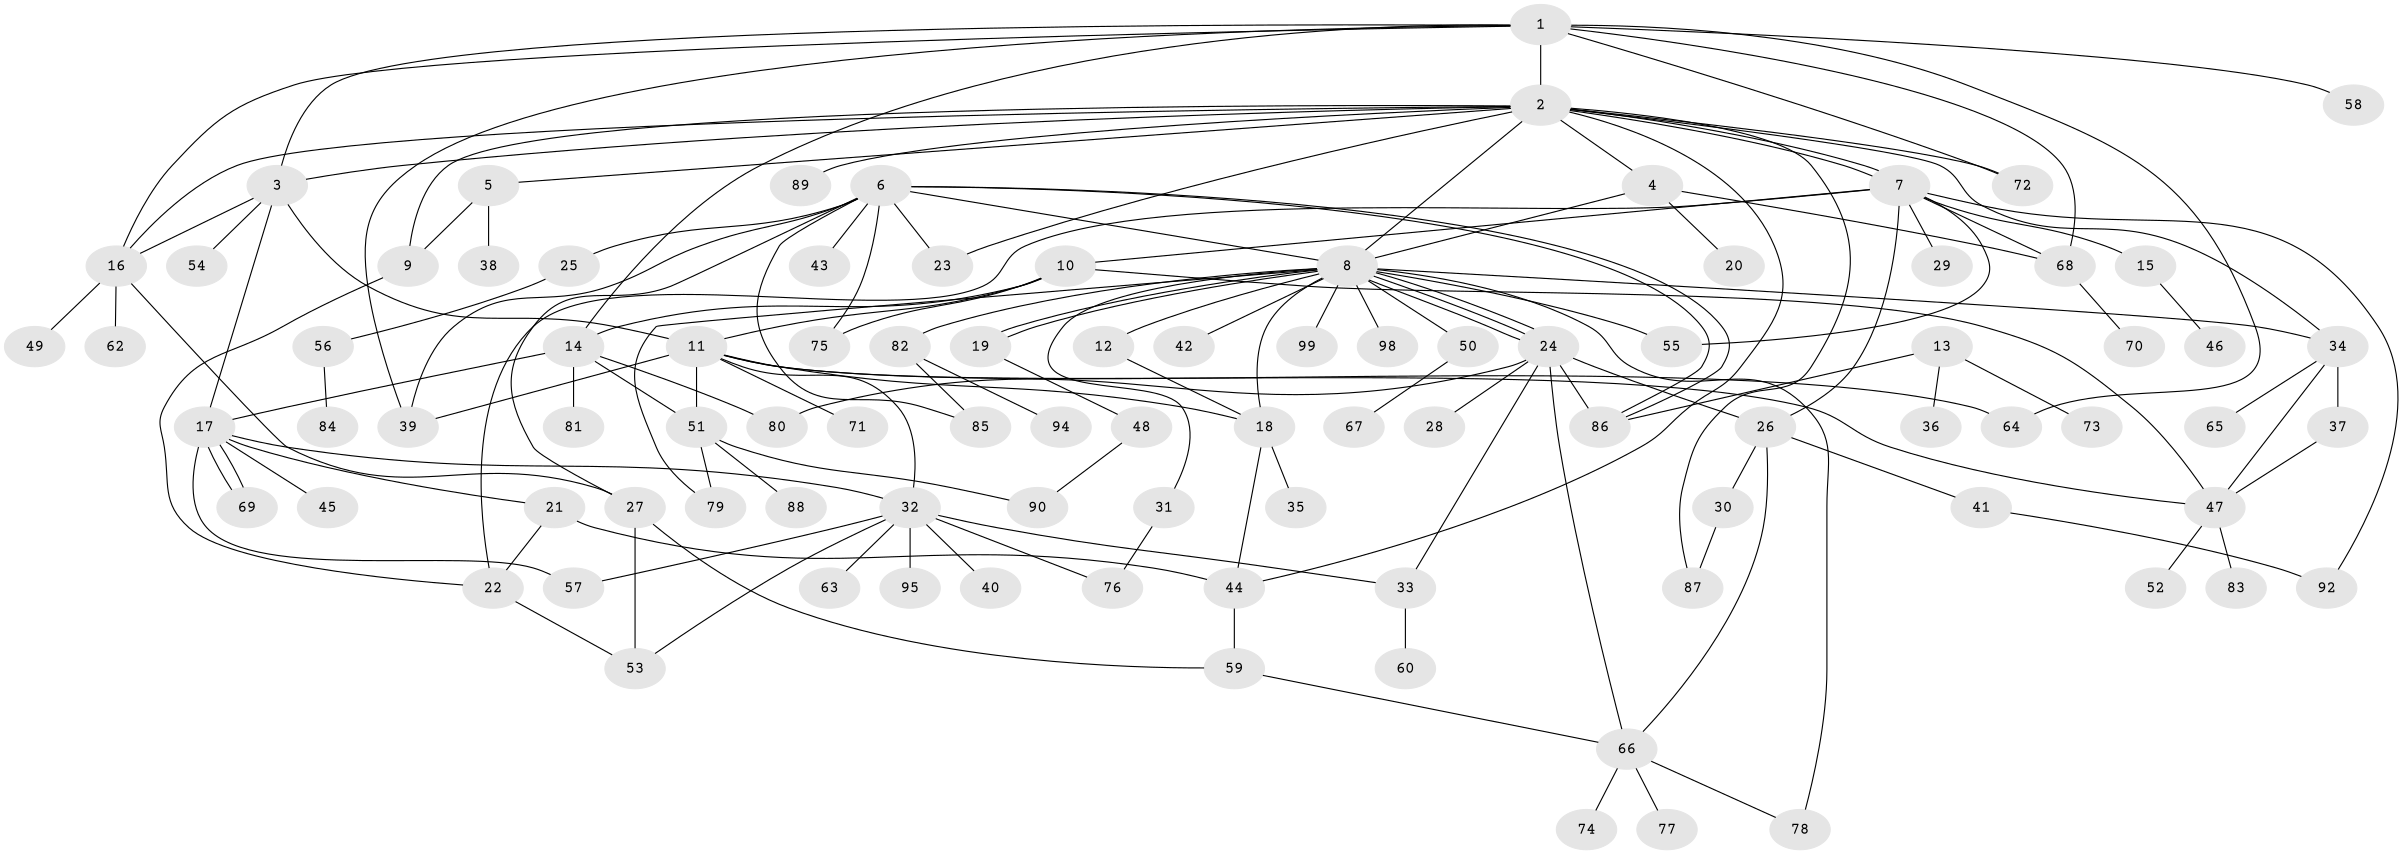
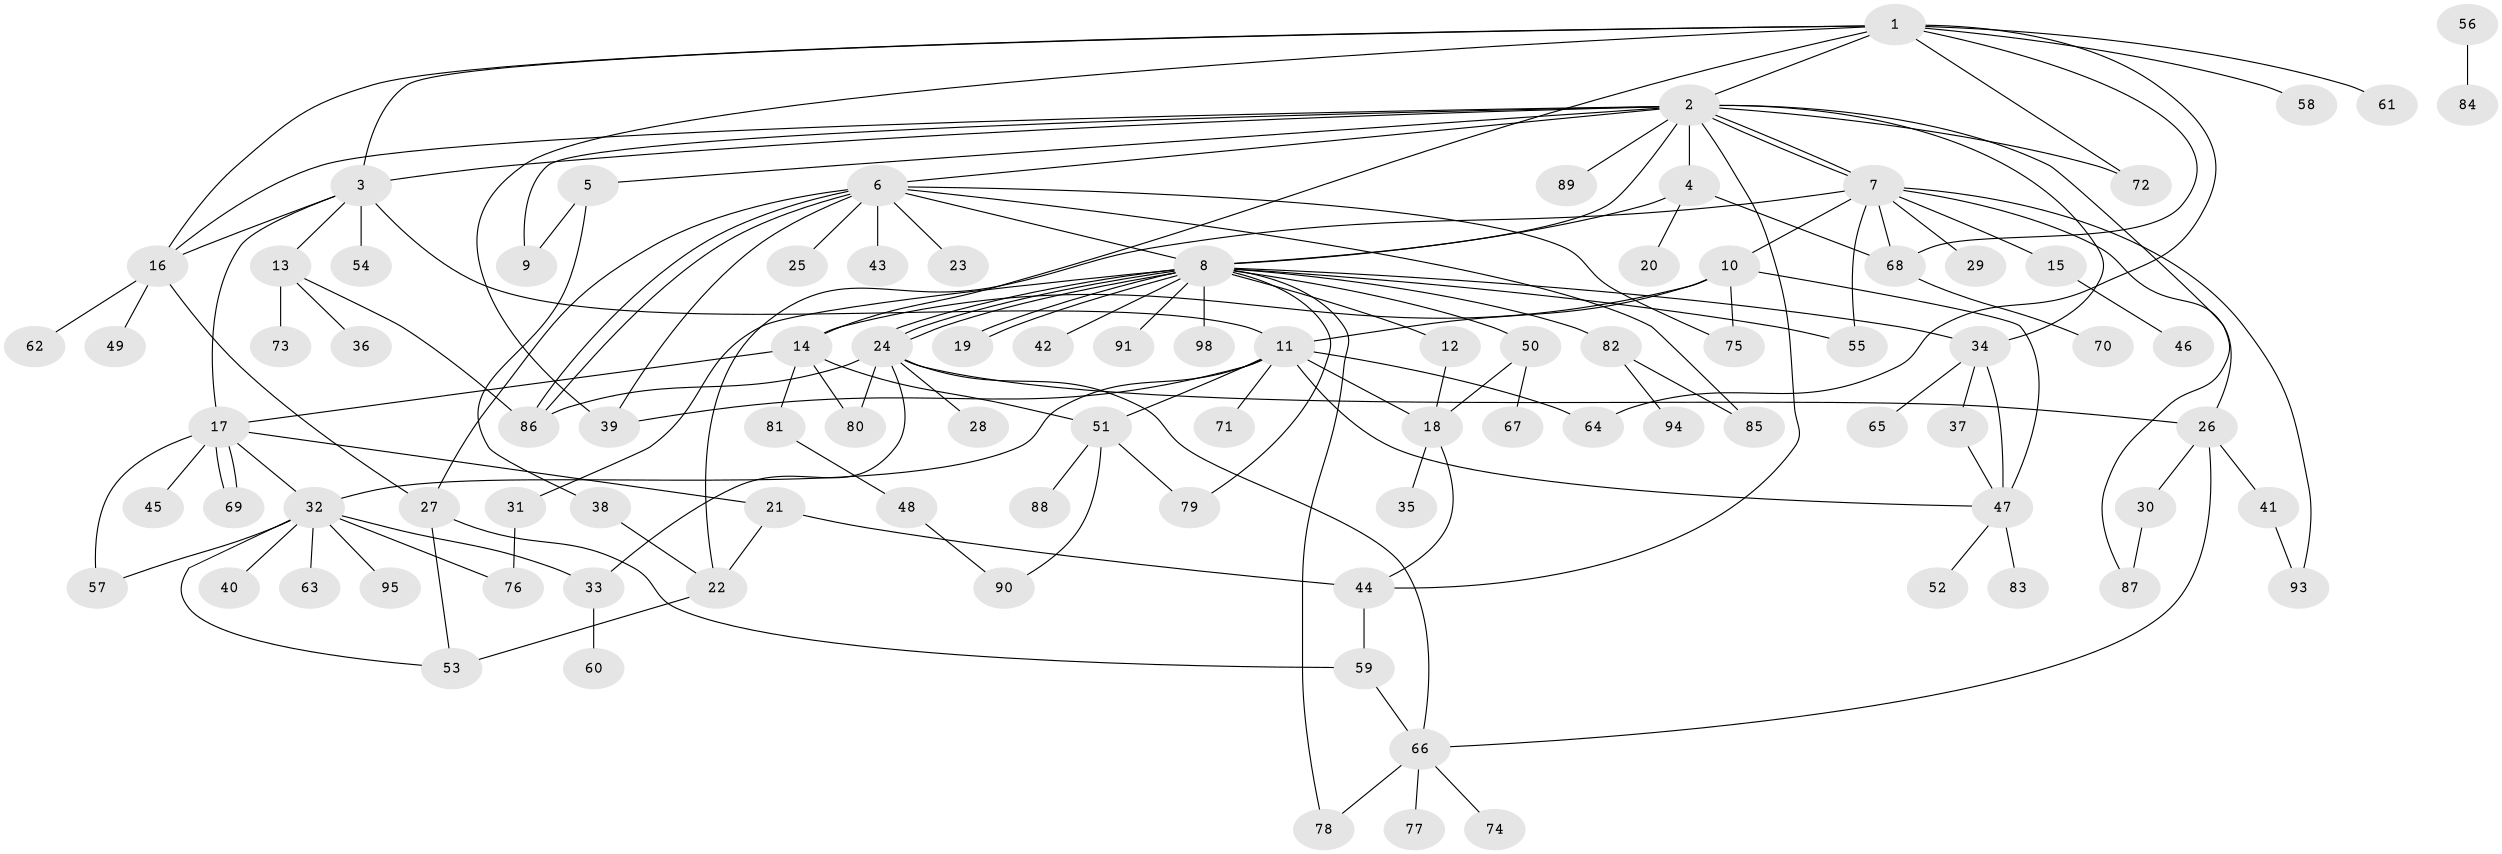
node "61": added
edge "2" -- "23": now "2" -- "6"
edge "3" -- "13": added
edge "25" -- "56": removed
edge "8" -- "18": now "50" -- "18"
node "99": label "99" -> "91"
edge "19" -- "48": now "81" -- "48"
edge "9" -- "22": now "38" -- "22"
node "92": label "92" -> "93"
